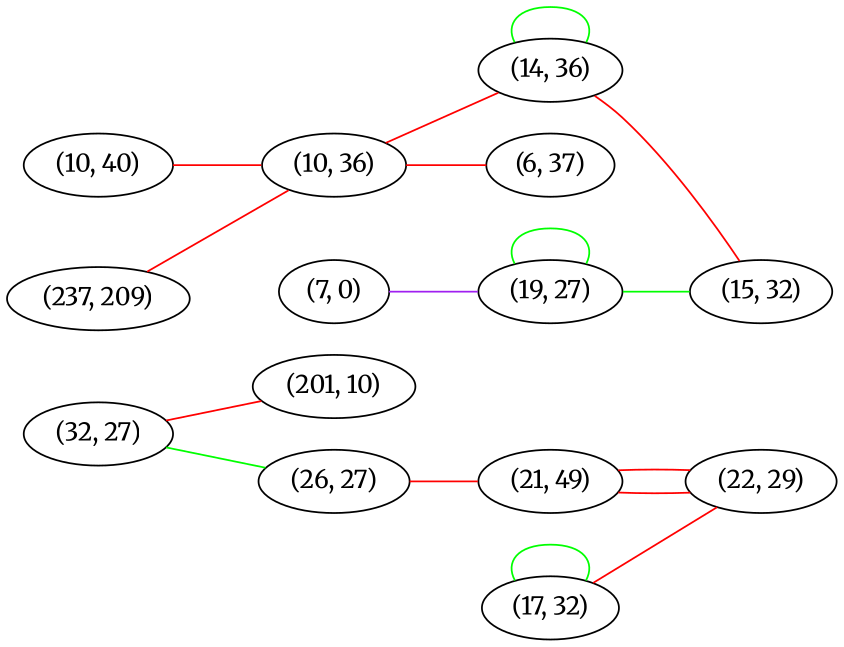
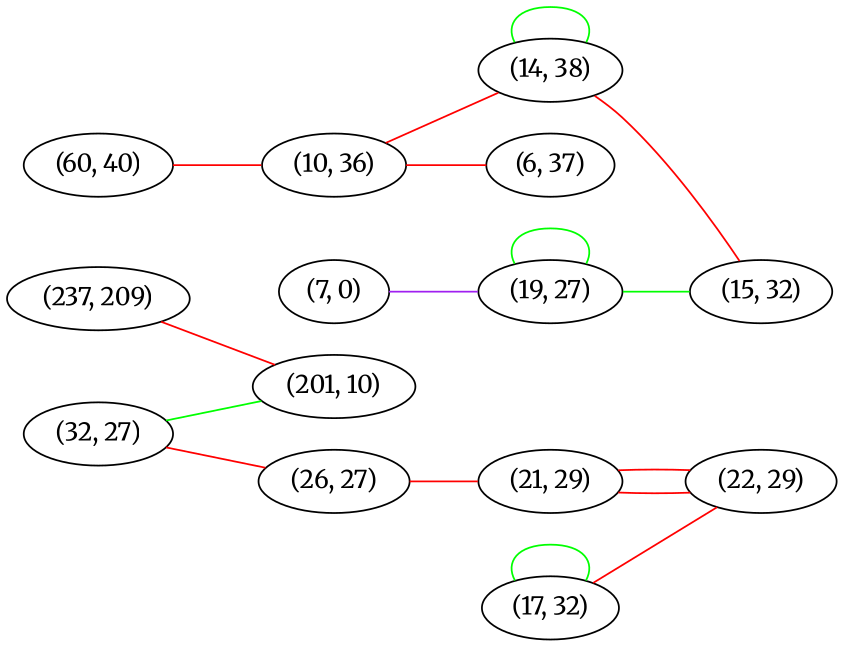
node "(14, 36)": label "(14, 36)" -> "(14, 38)"
node "(10, 40)": label "(10, 40)" -> "(60, 40)"
edge "(10, 36)" -- "(237, 209)": now "(201, 10)" -- "(237, 209)"
edge "(201, 10)" -- "(32, 27)": color red -> green
edge "(32, 27)" -- "(26, 27)": color green -> red
node "(21, 49)": label "(21, 49)" -> "(21, 29)"
